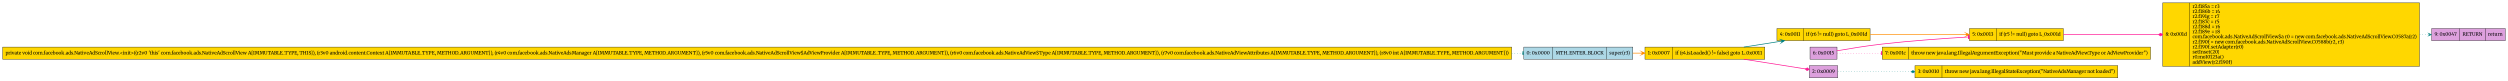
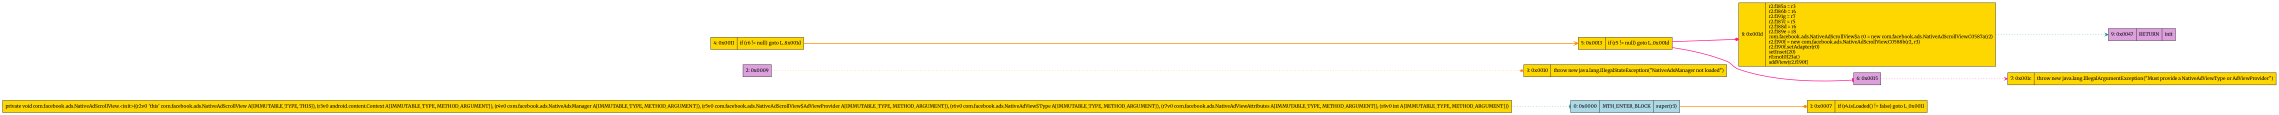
node "4: 0x0011": text "if (r6 != null) goto L_0x001d" -> "if (r6 != null) goto L_8x001d"
node "9: 0x0047": text "return" -> "init"
edge "6: 0x0015" -> "5: 0x0013": reversed
edge "1: 0x0007" -> "4: 0x0011": removed
edge "0: 0x0000" -> "1: 0x0007": arrowhead vee -> diamond
edge "6: 0x0015" -> "7: 0x001c": arrowhead tee -> vee
edge "1: 0x0007" -> "2: 0x0009": removed
edge "2: 0x0009" -> "3: 0x0010": color teal -> darkorange
